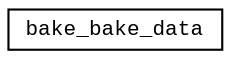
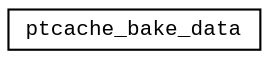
node "bake_bake_data": label "bake_bake_data" -> "ptcache_bake_data"
